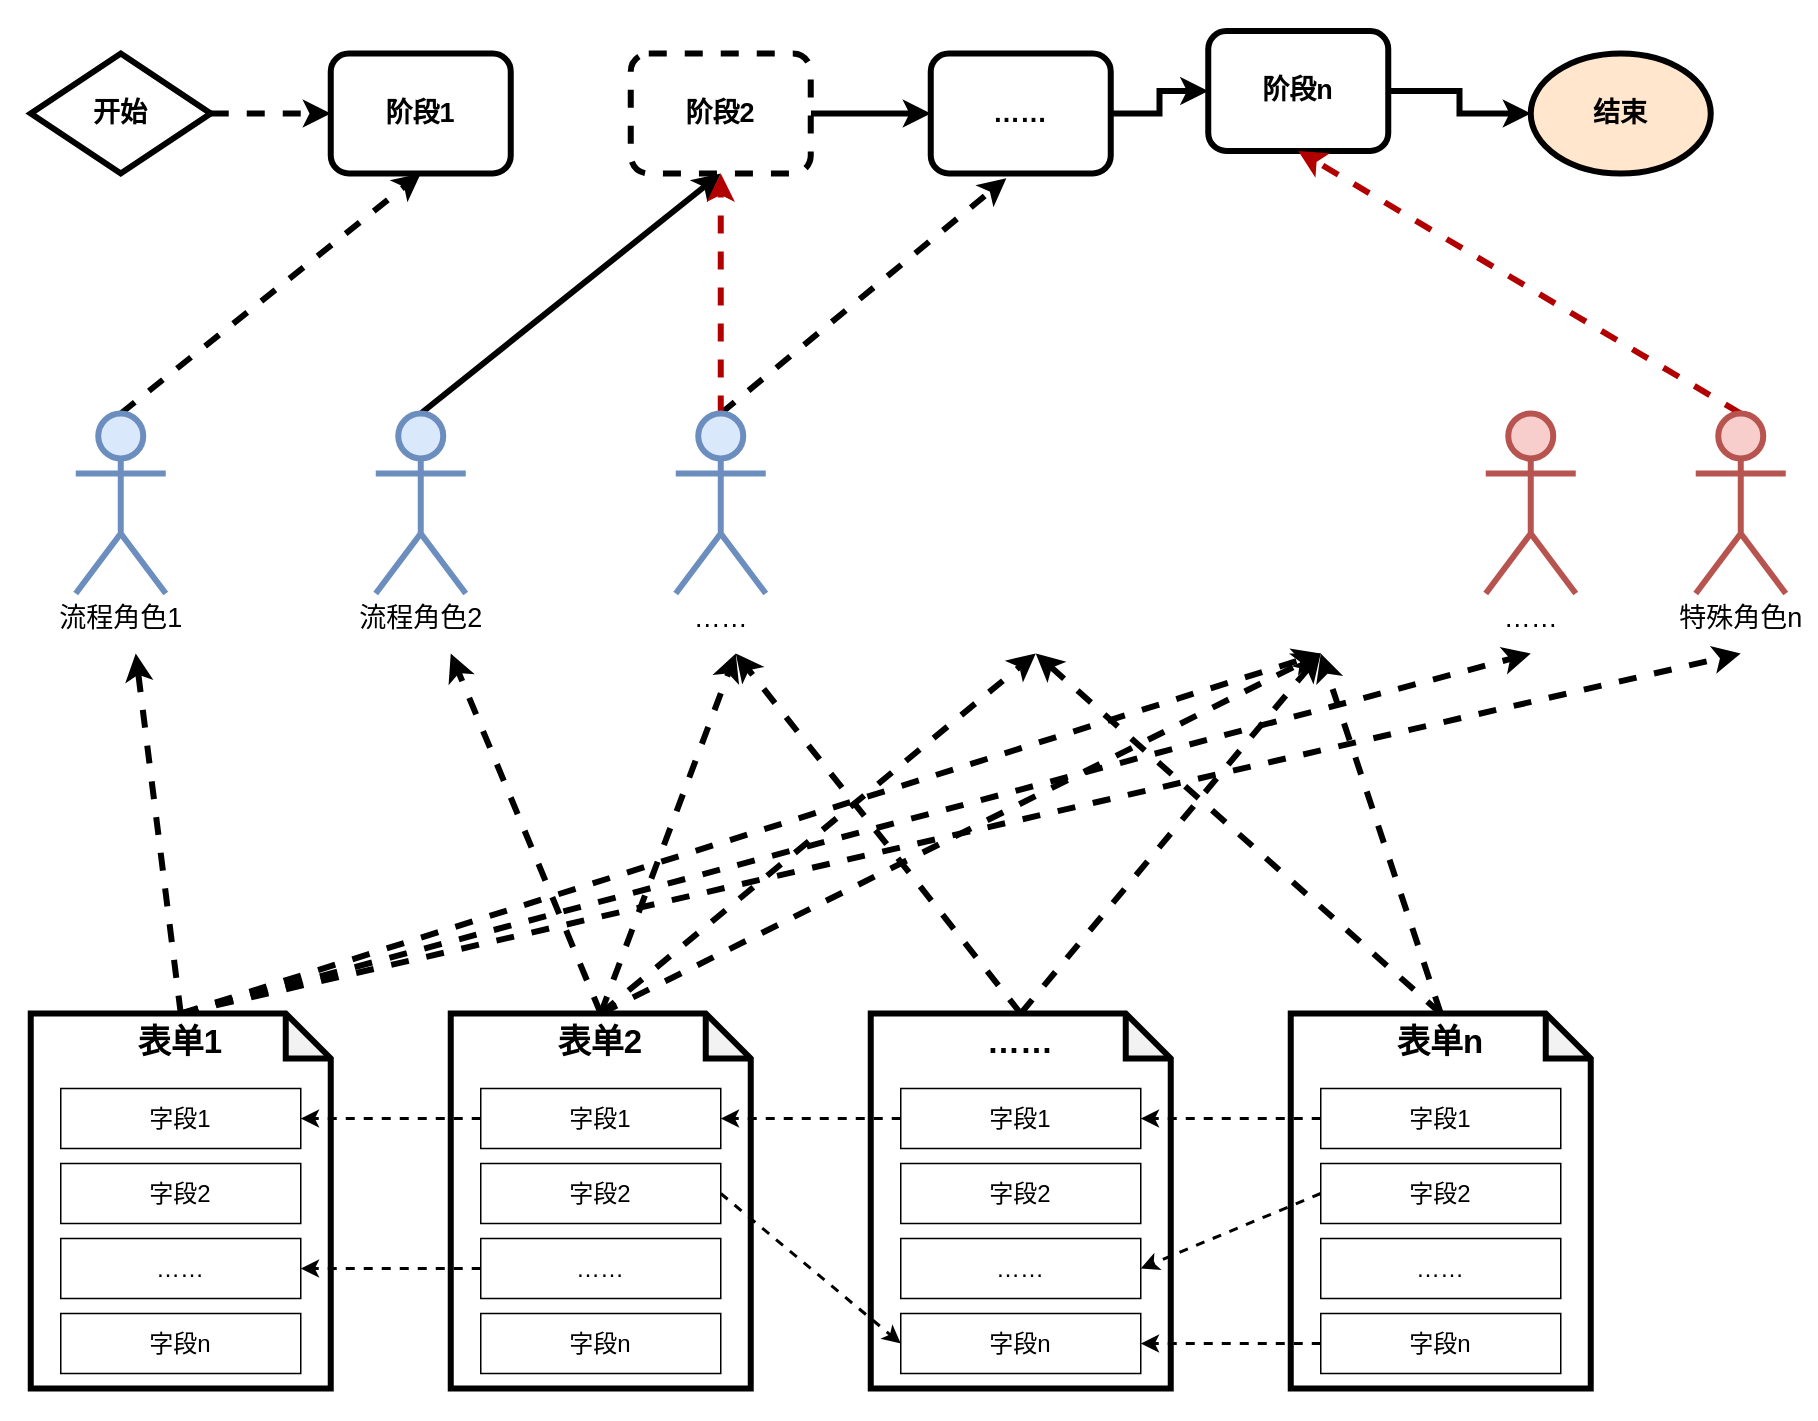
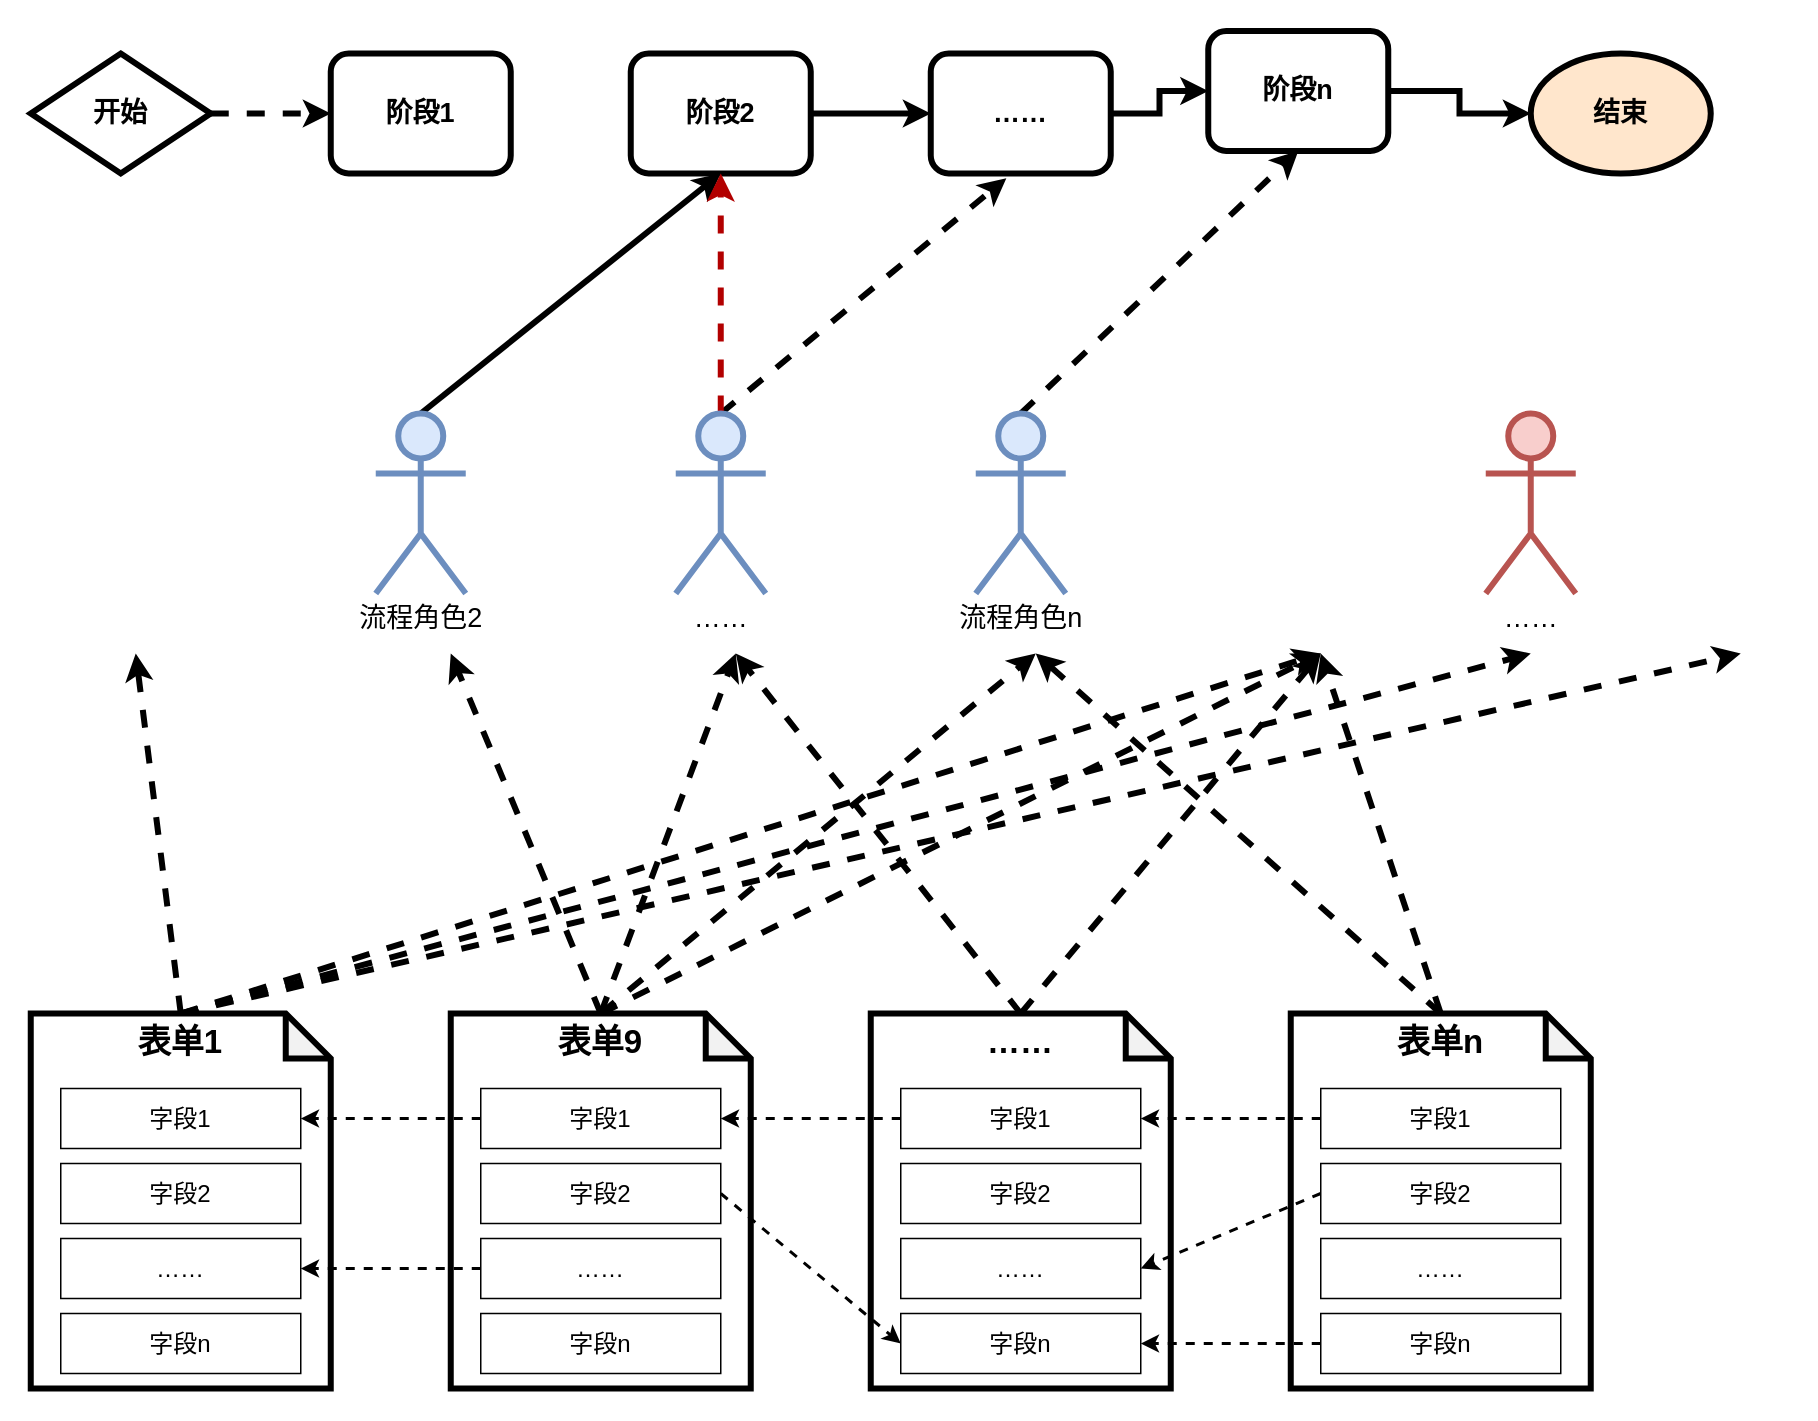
node "阶段2": style dashed -> solid
edge "特殊角色n" -> "阶段n": removed
edge "流程角色n" -> "阶段n": added
edge "流程角色1" -> "阶段1": removed
node "流程角色1": removed
node "流程角色n": added
node "特殊角色n": removed
node "表单2": label "表单2" -> "表单9"
